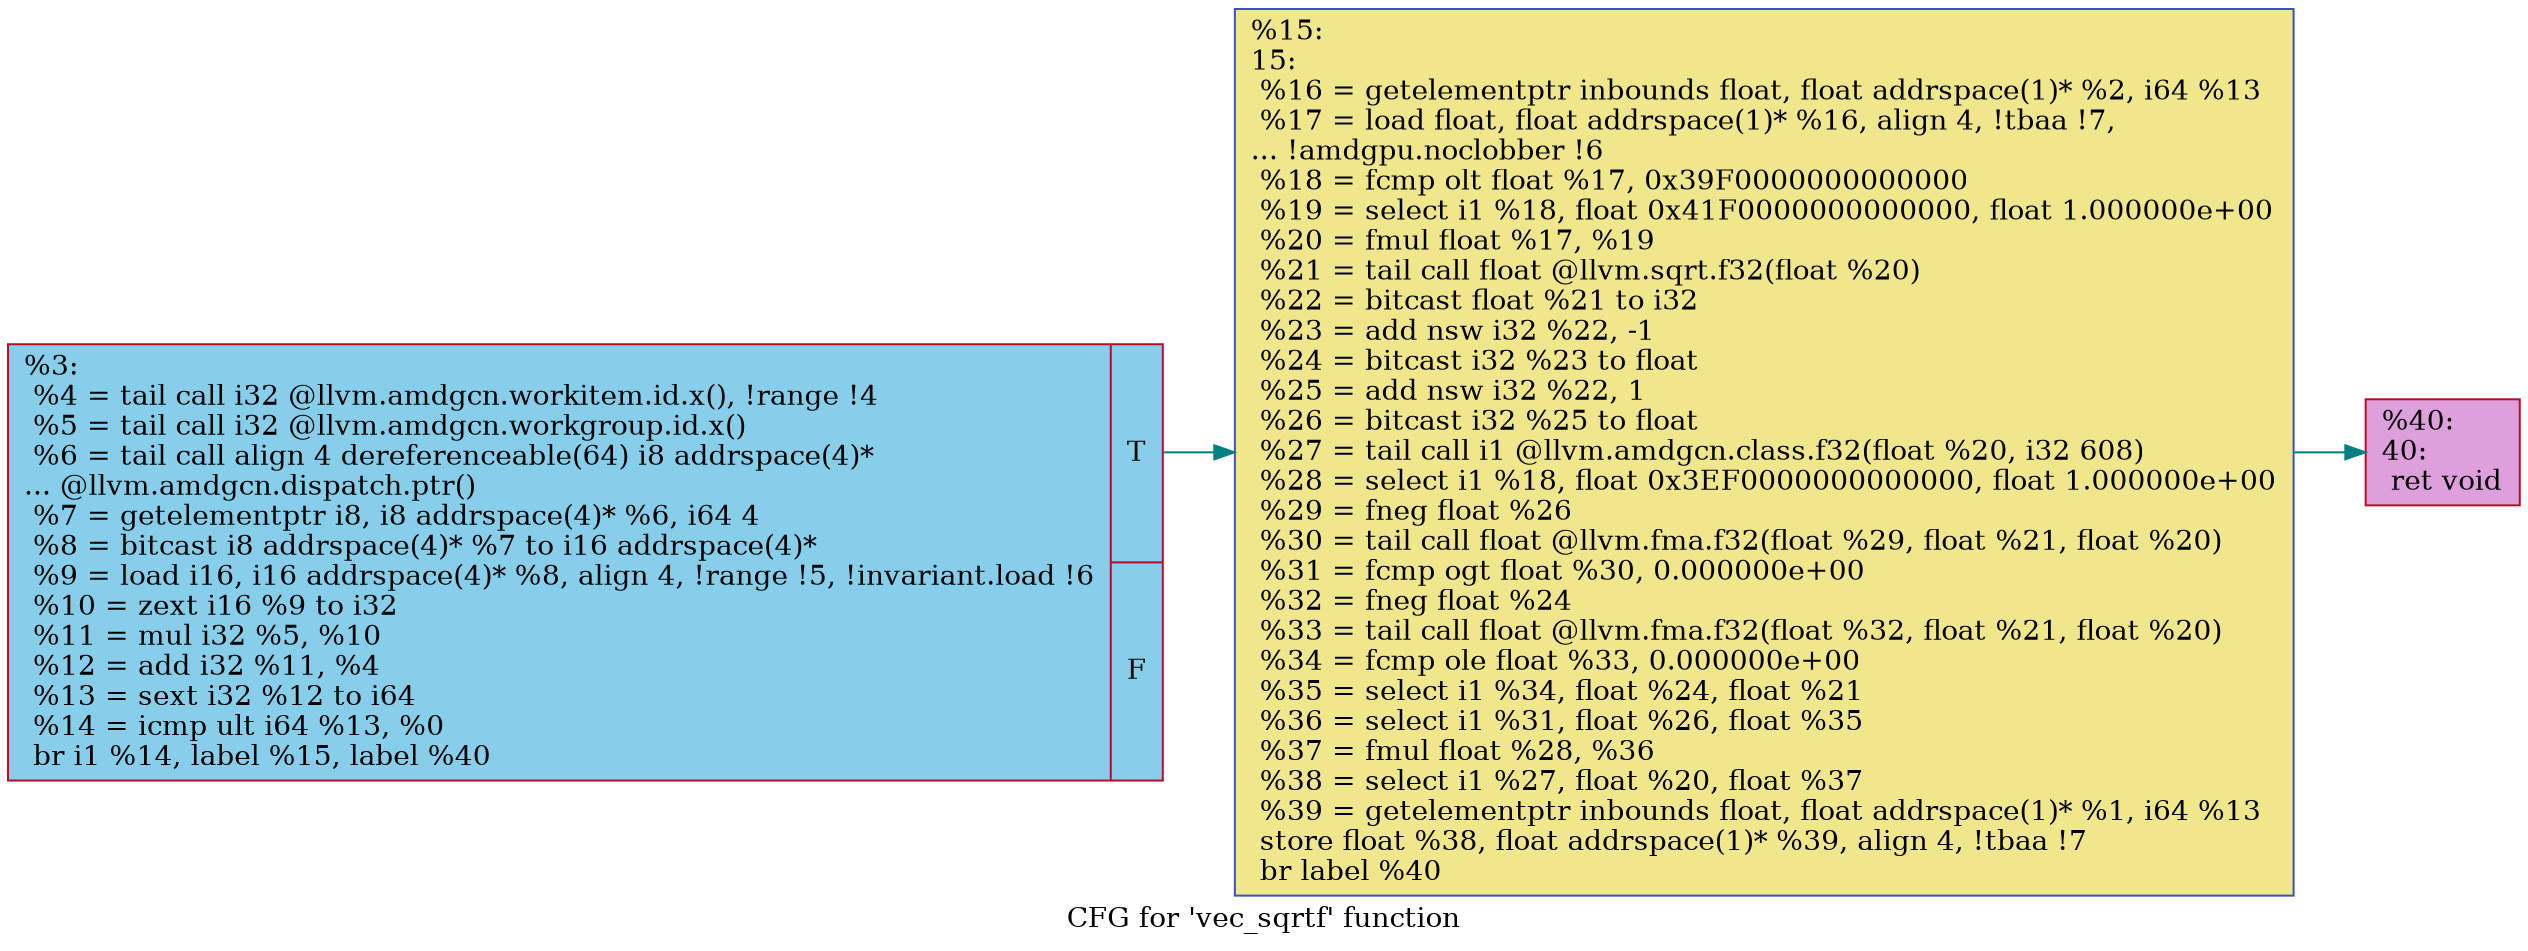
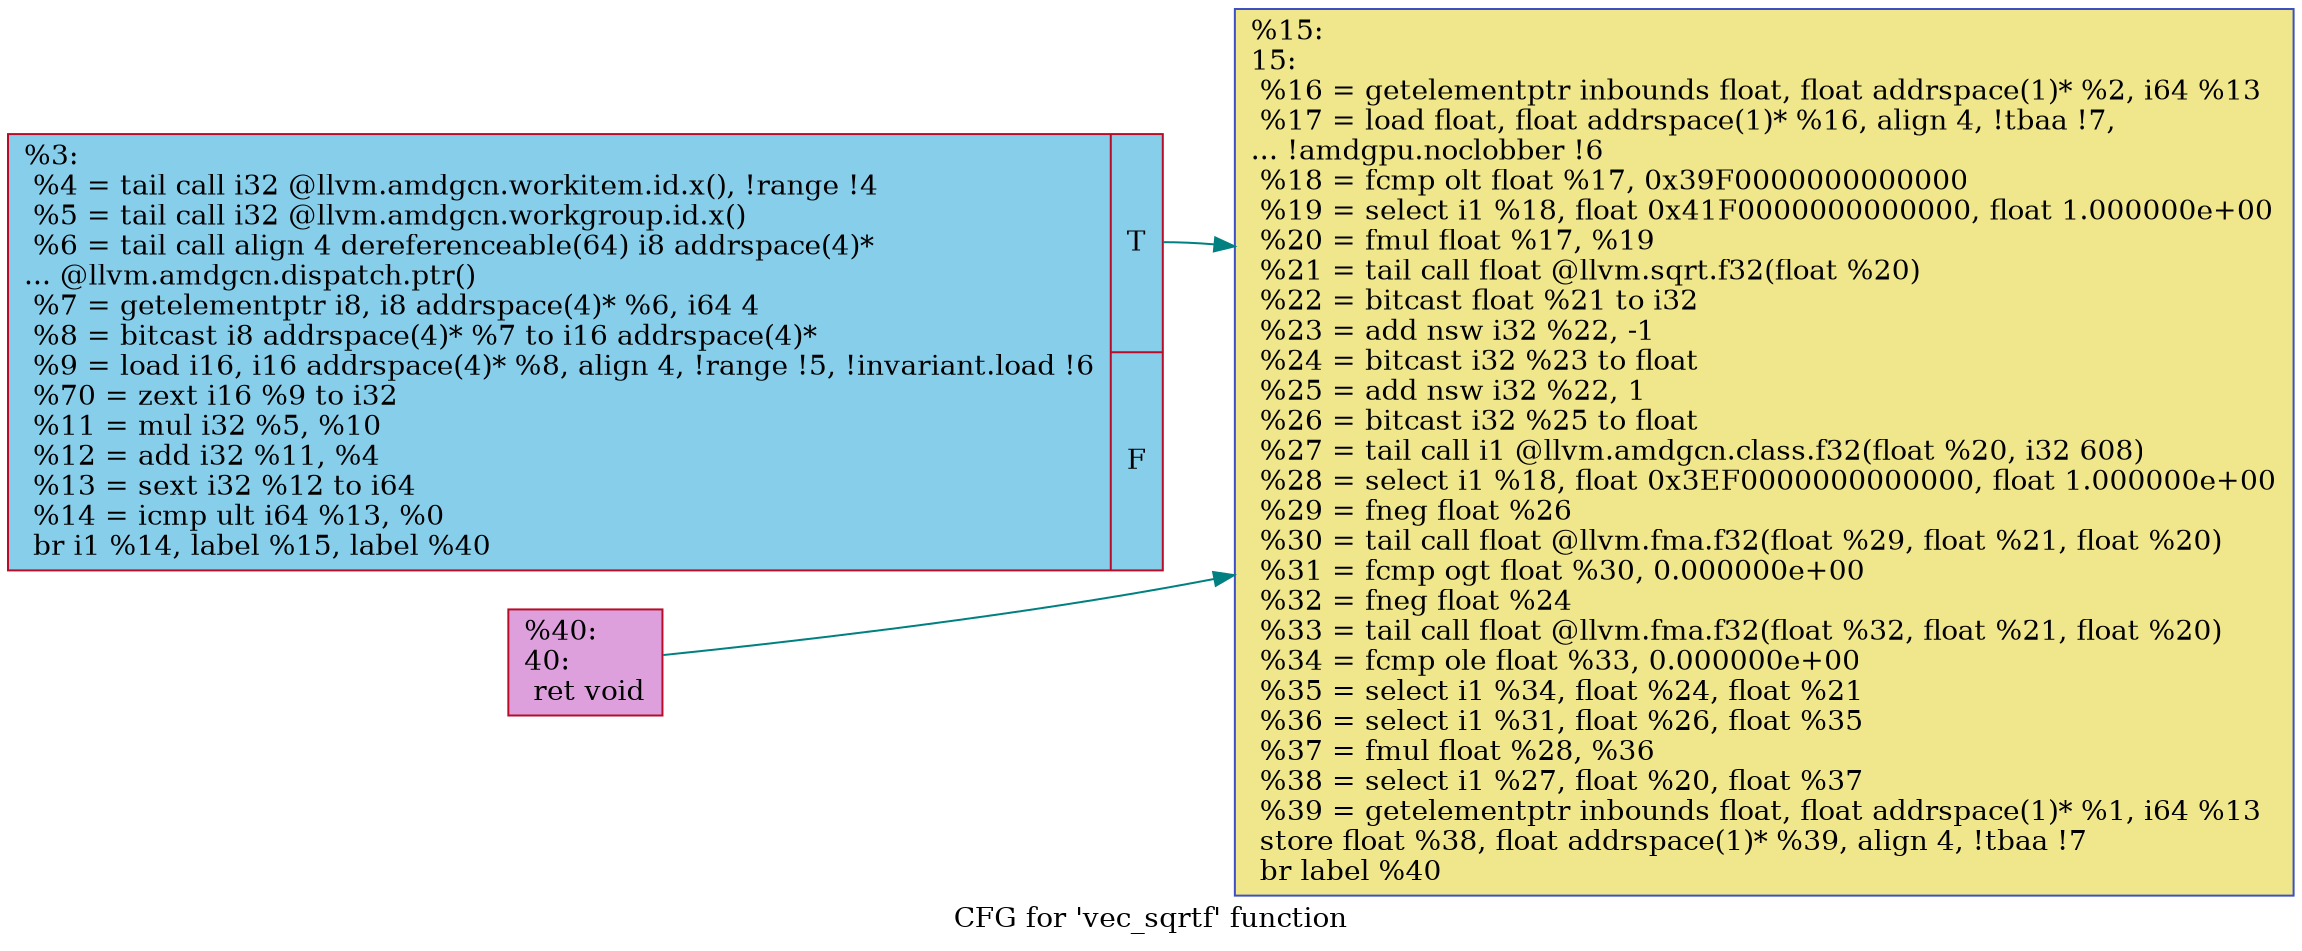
edge "%15:" -> "%40:": reversed
node "%3:": text "%10 = zext i16 %9 to i32" -> "%70 = zext i16 %9 to i32"
